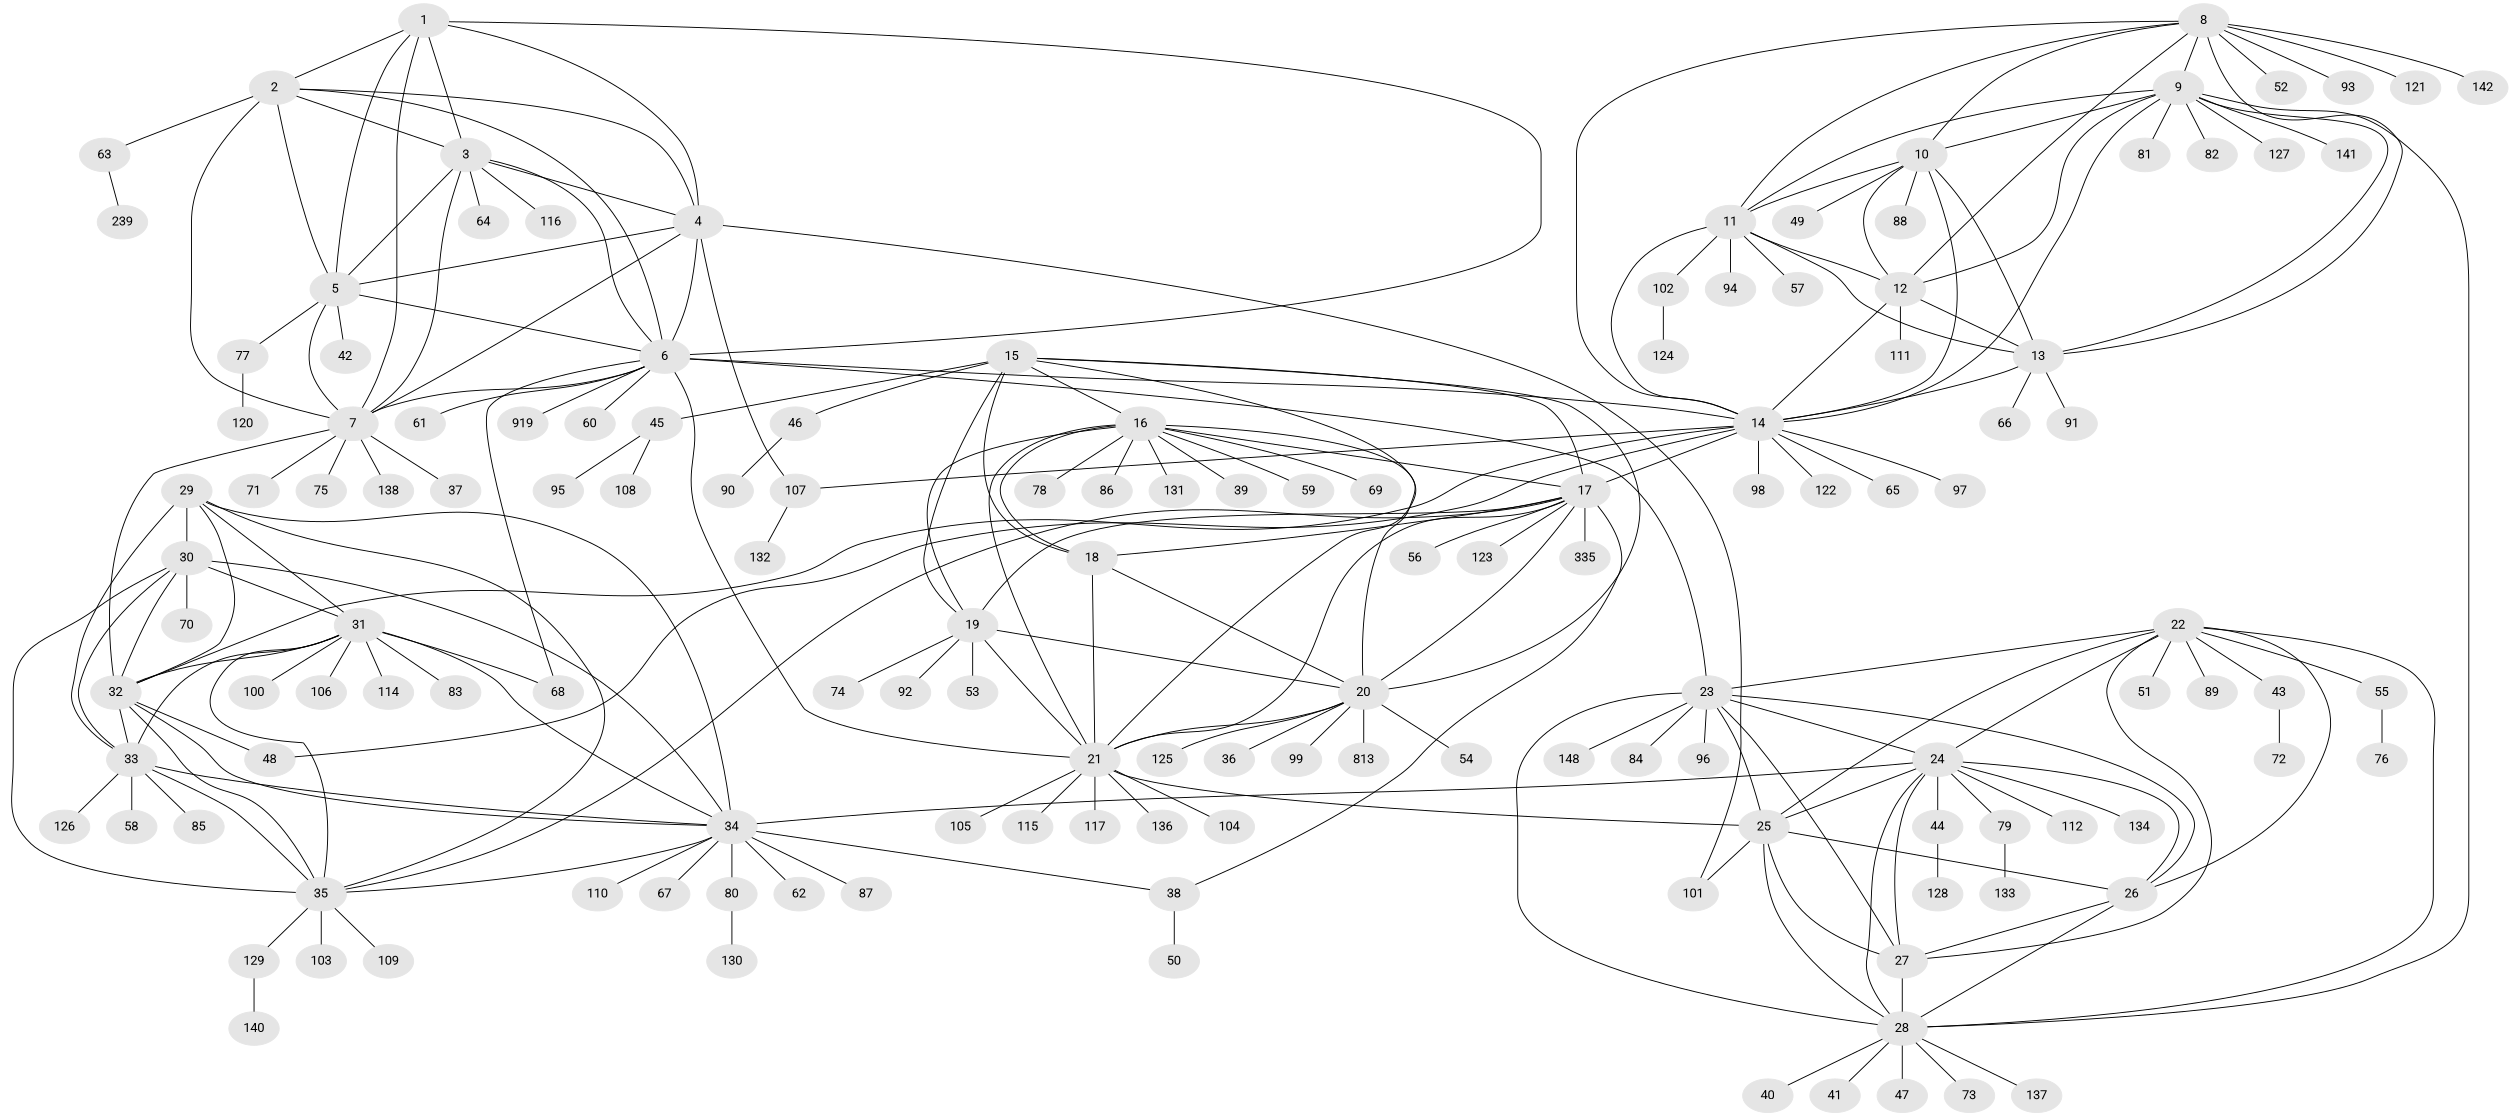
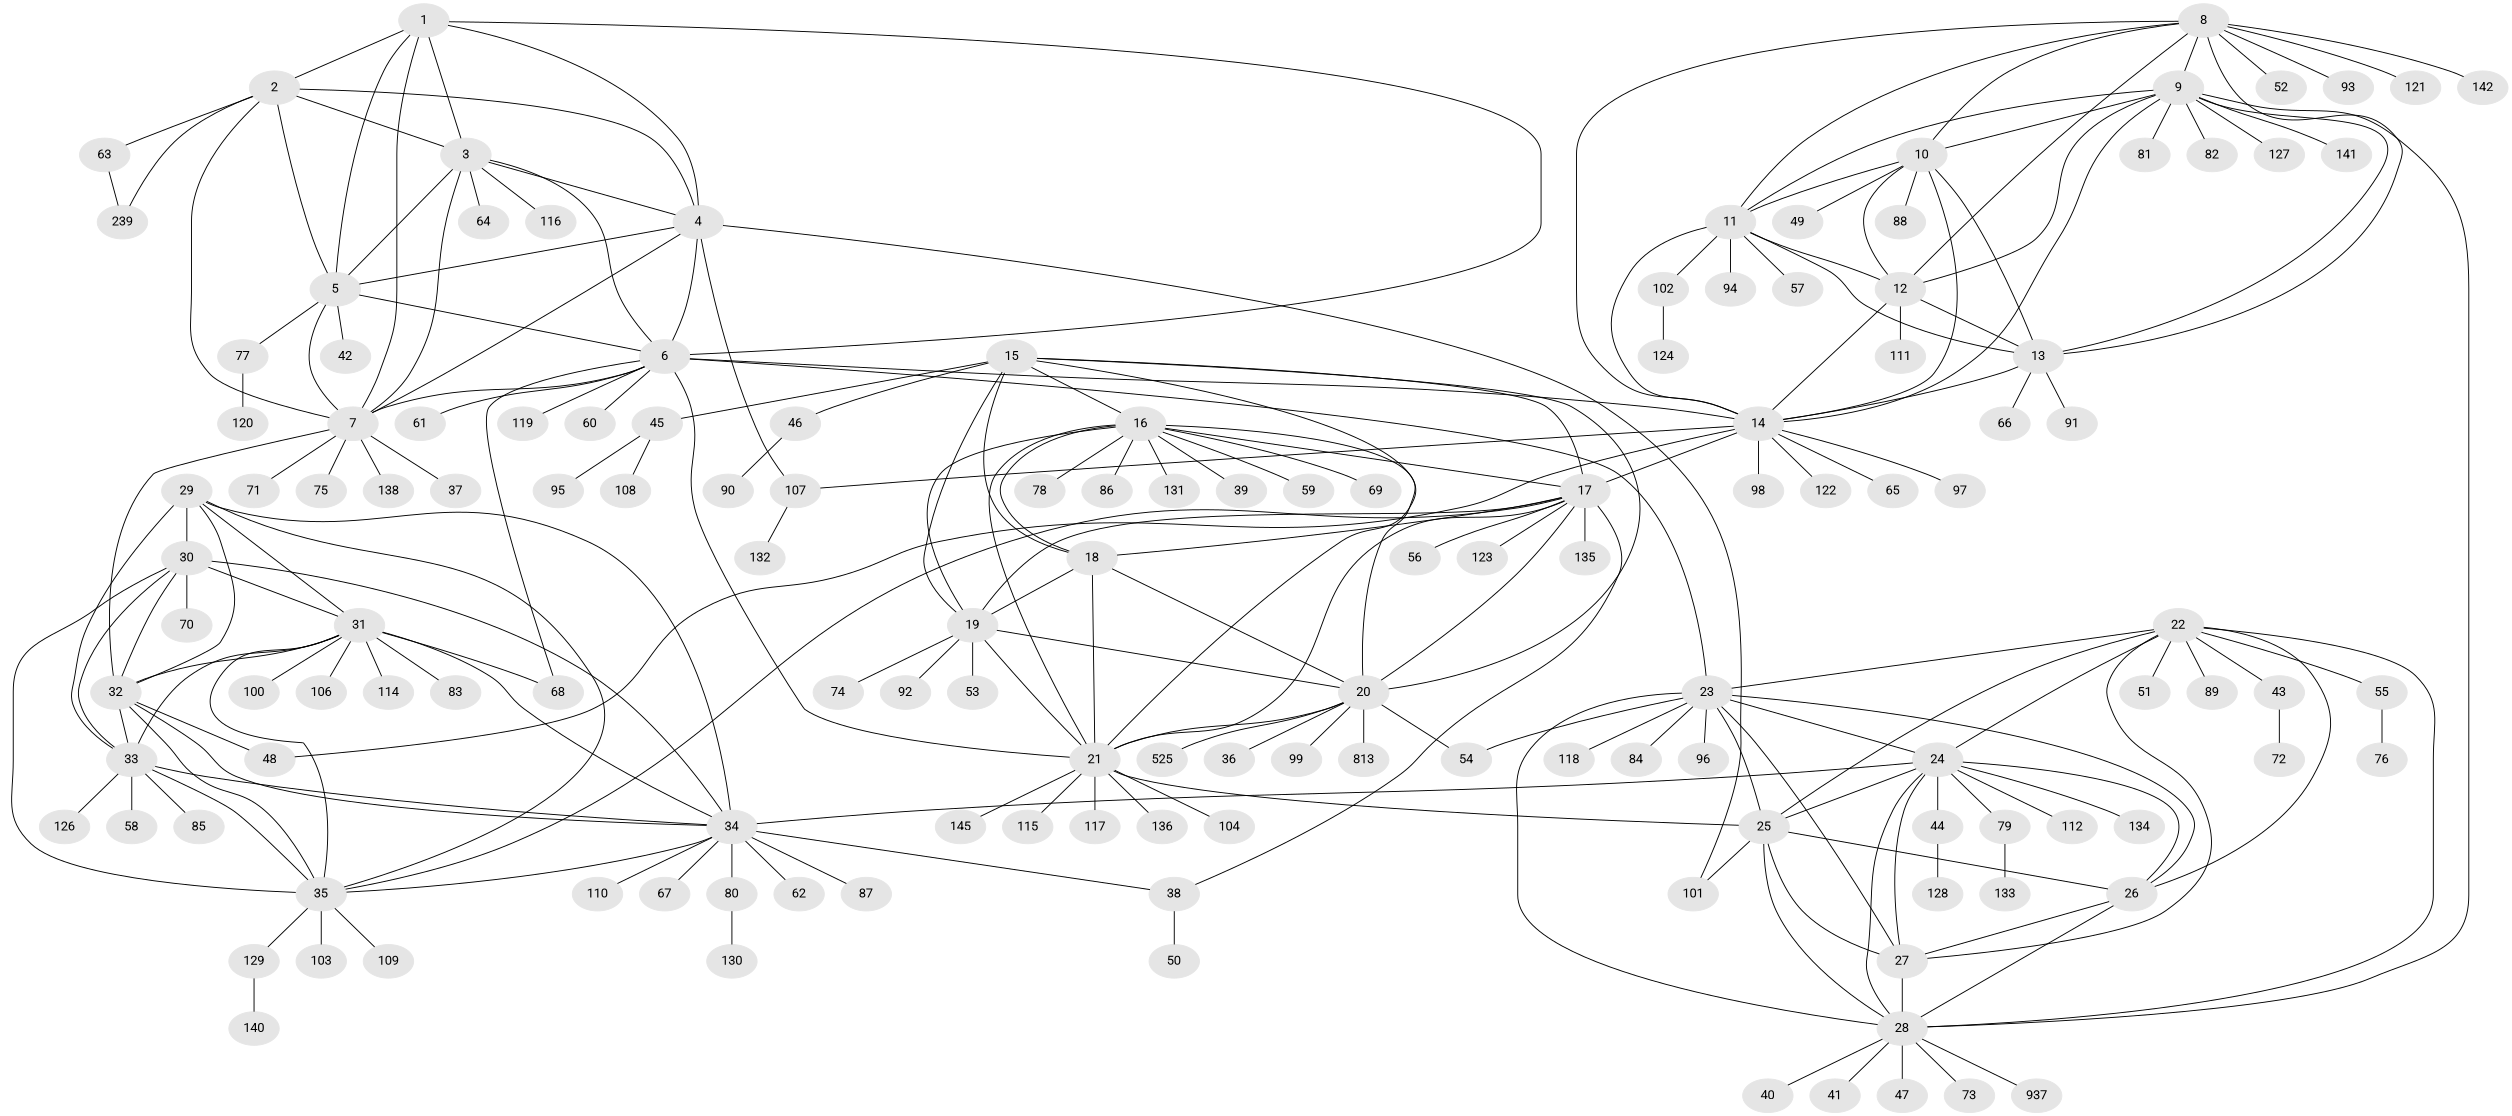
edge "2" -- "6": now "2" -- "239"
node "919": label "919" -> "119"
edge "14" -- "32": removed
node "335": label "335" -> "135"
edge "18" -- "19": added
edge "23" -- "54": added
node "125": label "125" -> "525"
node "148": label "148" -> "118"
node "105": label "105" -> "145"
node "137": label "137" -> "937"
